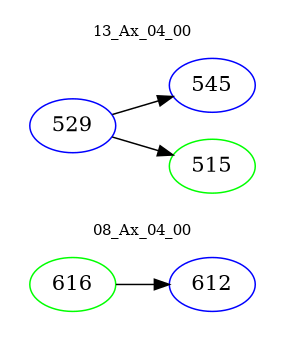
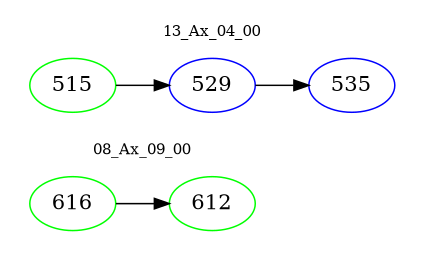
node "545": label "545" -> "535"
edge "529" -> "515": reversed
cluster "08_Ax_04_00": label "08_Ax_04_00" -> "08_Ax_09_00"
node "612": color blue -> green
